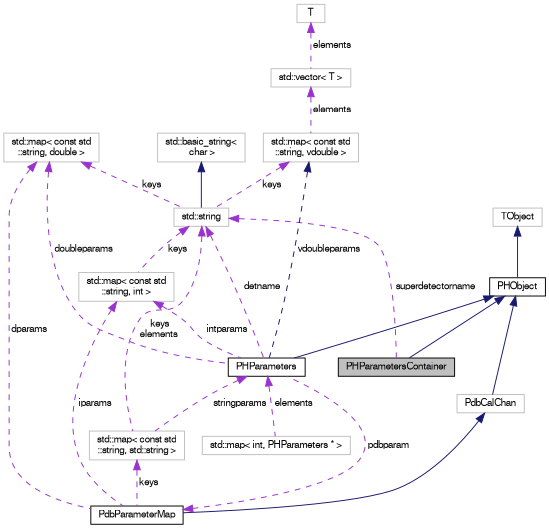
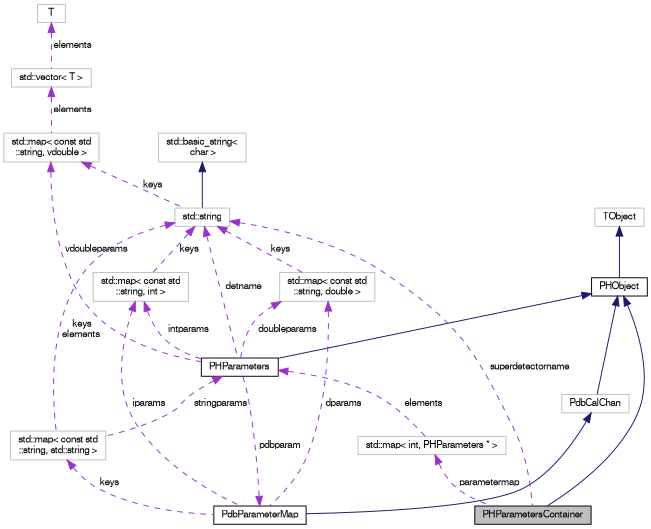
edge "std::string" -> "std::map< const std ::string, double >": reversed
edge "PHParameters" -> "std::map< const std ::string, vdouble >": color midnightblue -> darkorchid3
edge "PHParametersContainer" -> "std::map< int, PHParameters * >": added, label "parametermap"
